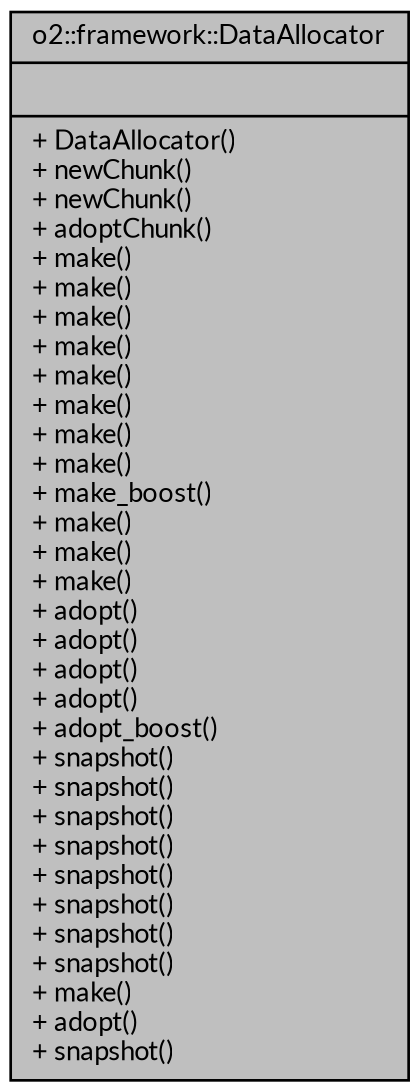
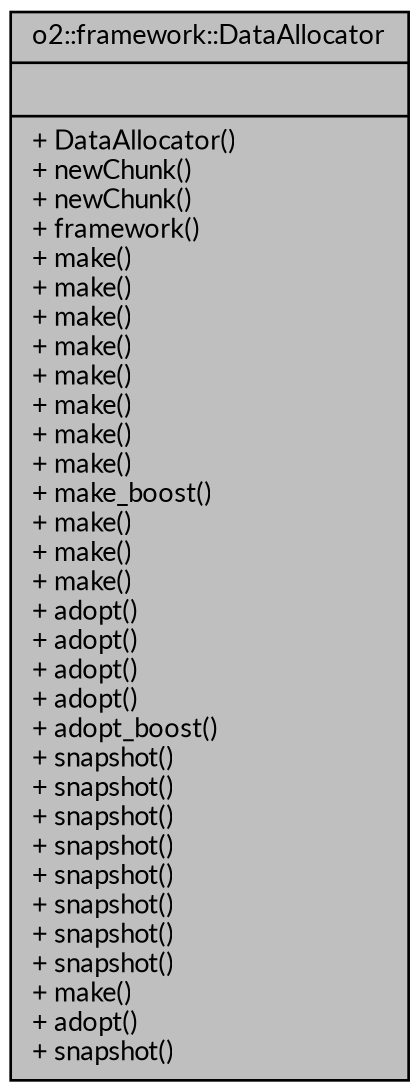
node "o2::framework::DataAllocator": text "+ adoptChunk()" -> "+ framework()"
